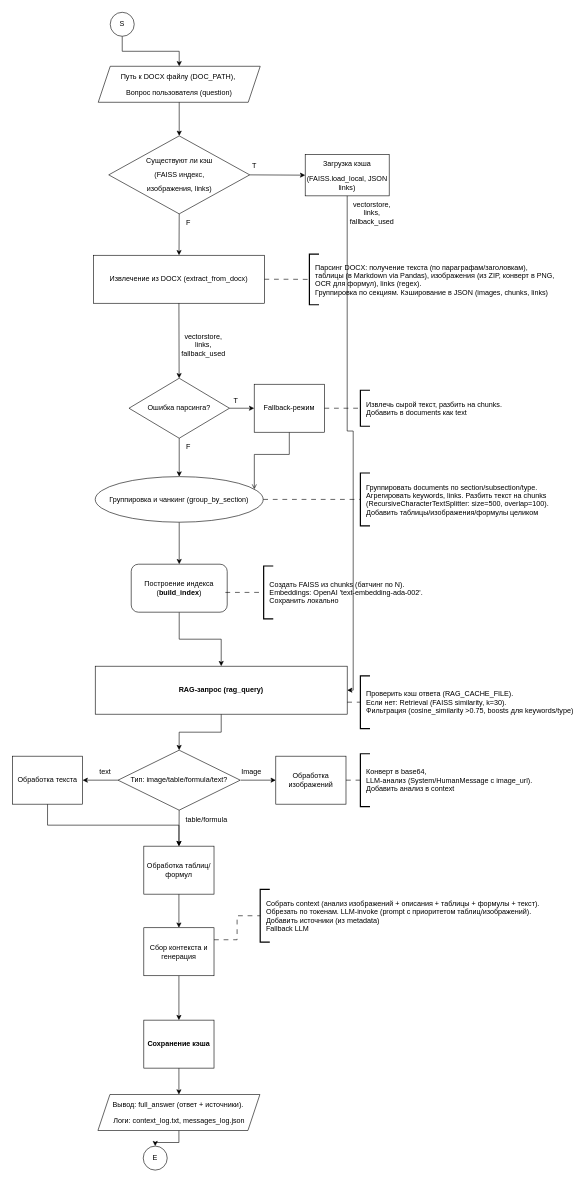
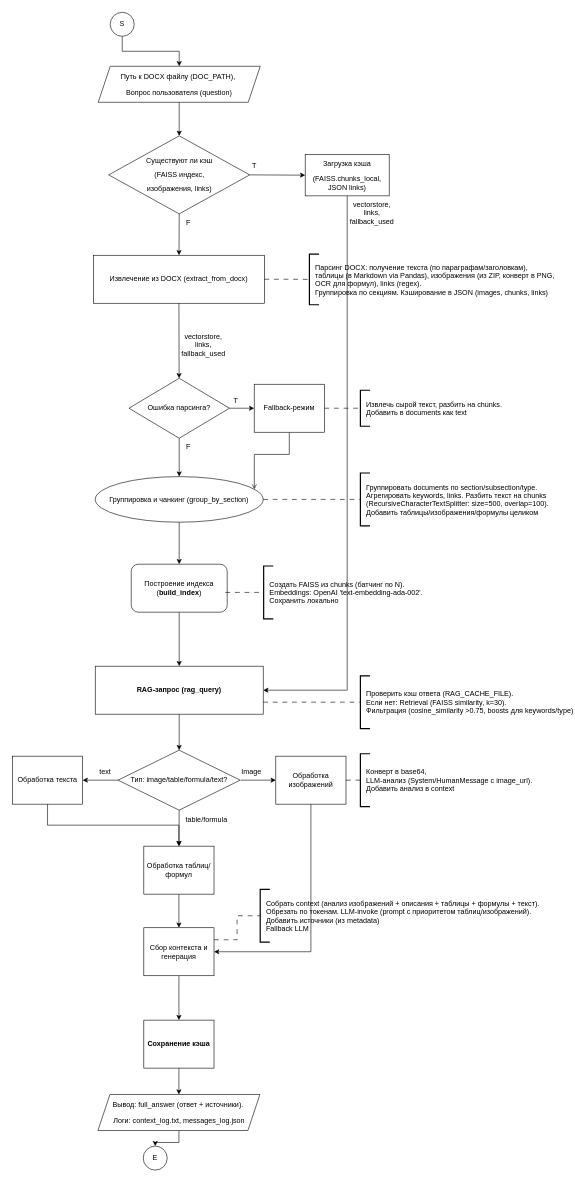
node "Загрузка кэша (FAISS.load_local, JSON links)": label "Загрузка кэша (FAISS.load_local, JSON links)" -> "Загрузка кэша (FAISS.chunks_local, JSON links)"
node "RAG-запрос (rag_query)": size 252x48 -> 168x48
edge "Обработка изображений" -> "Сбор контекста и генерация": added
